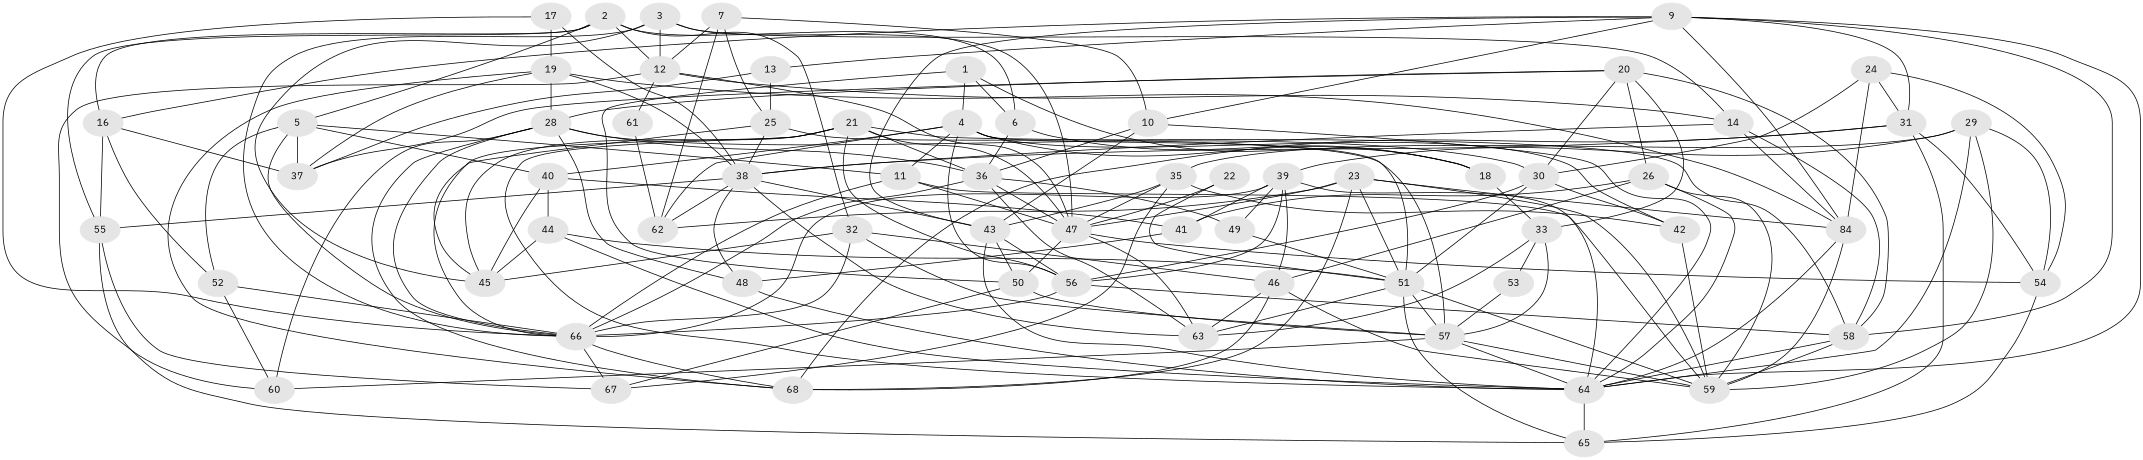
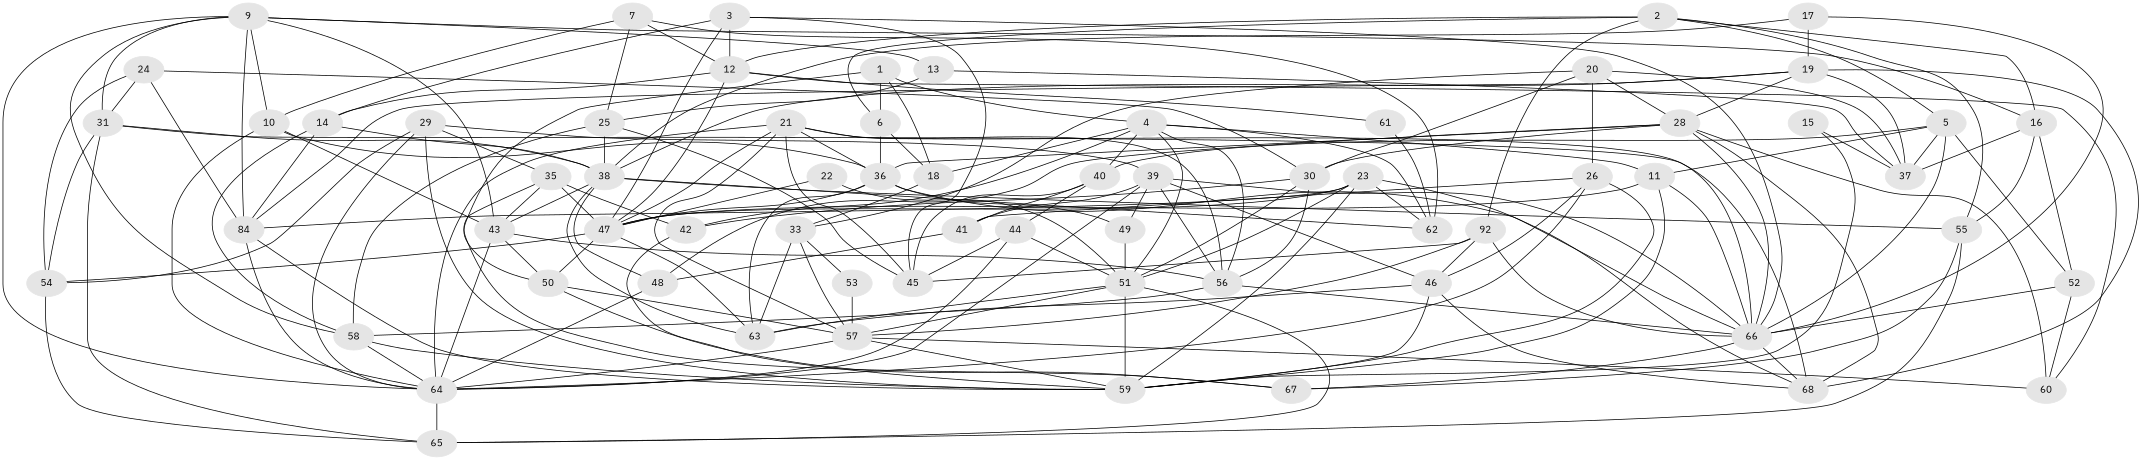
node "15": added
edge "20" -- "58": removed
node "32": label "32" -> "92"
